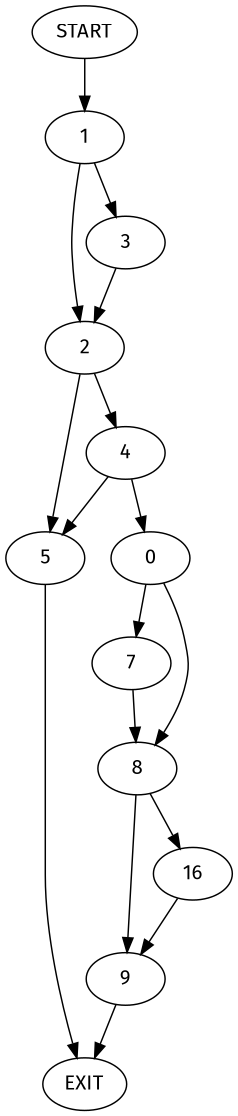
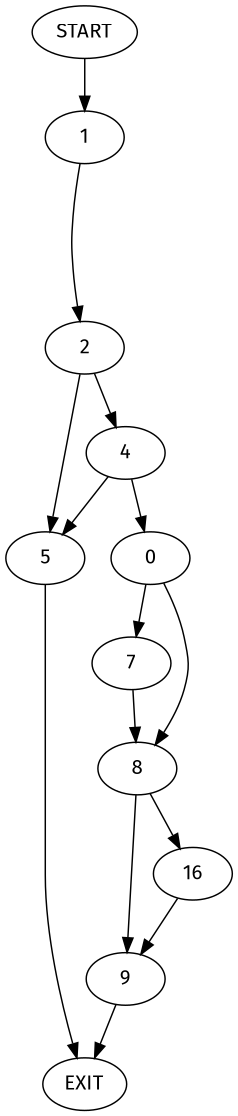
node "3": removed
